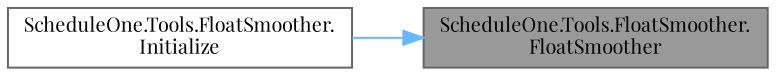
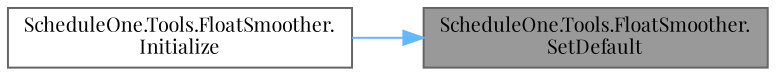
node "ScheduleOne.Tools.FloatSmoother. FloatSmoother": label "ScheduleOne.Tools.FloatSmoother. FloatSmoother" -> "ScheduleOne.Tools.FloatSmoother. SetDefault"
